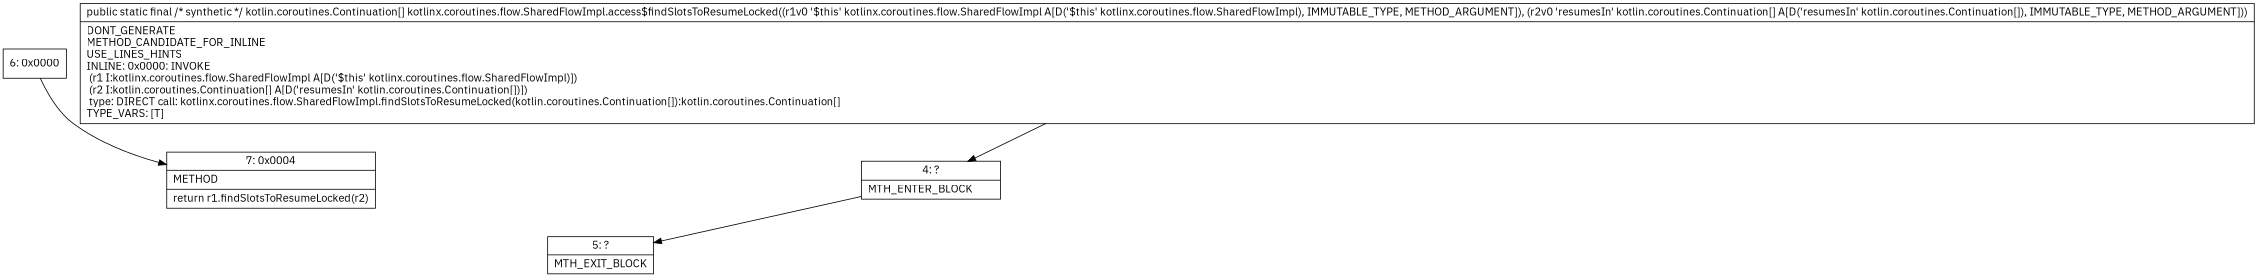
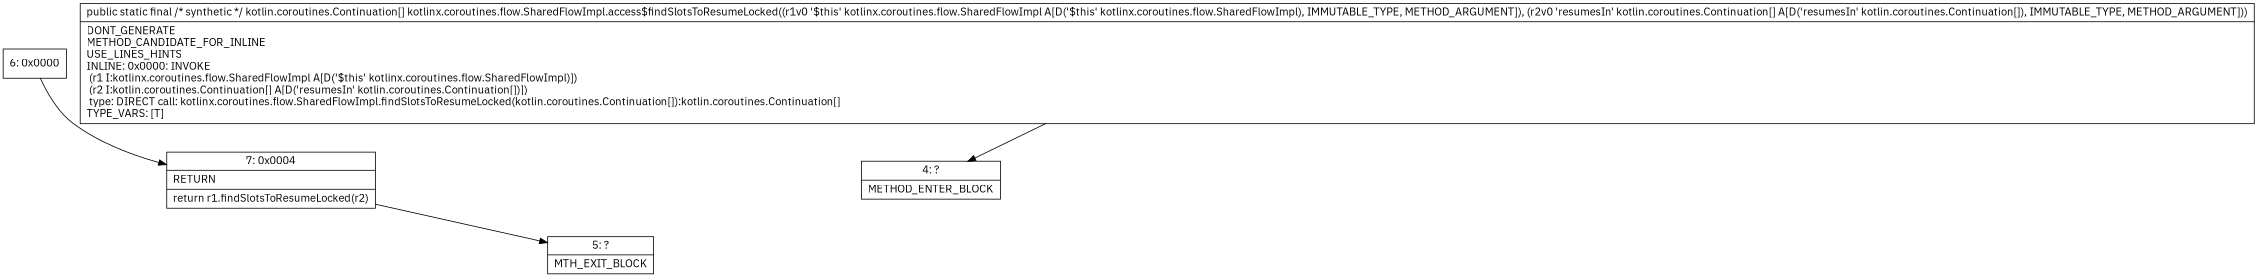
node "7: 0x0004": text "METHOD" -> "RETURN"
node "4: ?": text "MTH_ENTER_BLOCK" -> "METHOD_ENTER_BLOCK"
edge "4: ?" -> "5: ?": now "7: 0x0004" -> "5: ?"
